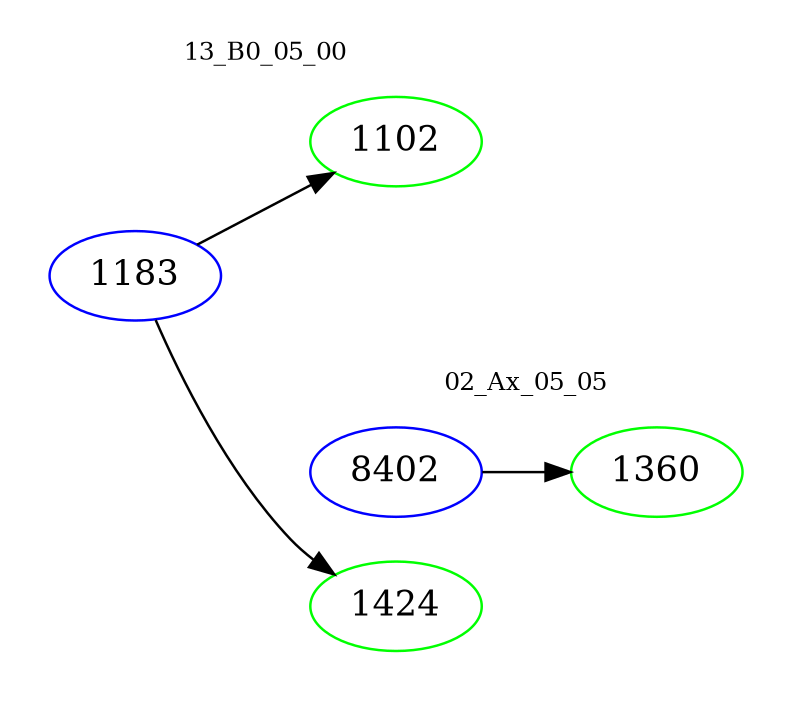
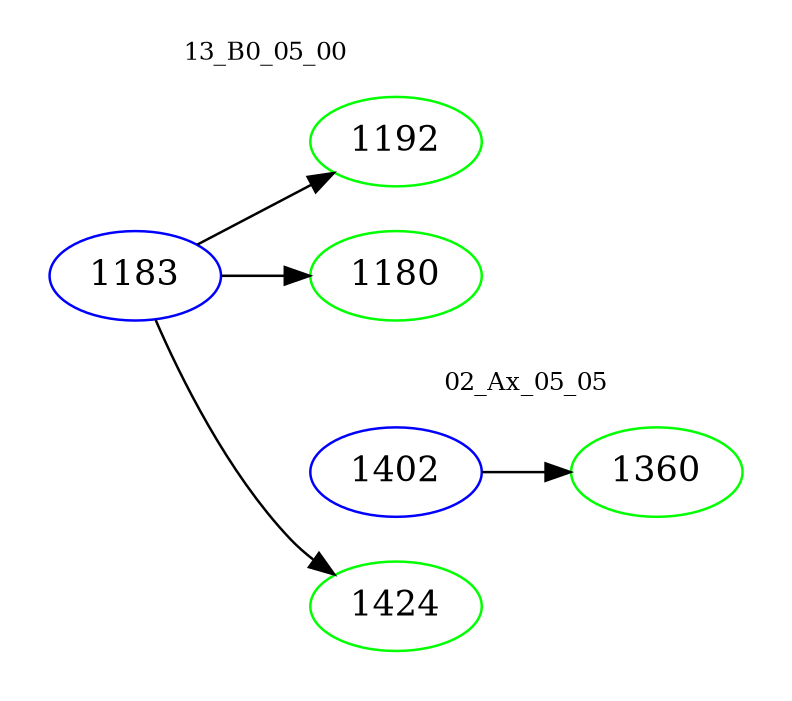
node "1102": label "1102" -> "1192"
node "1180": added
node "8402": label "8402" -> "1402"
